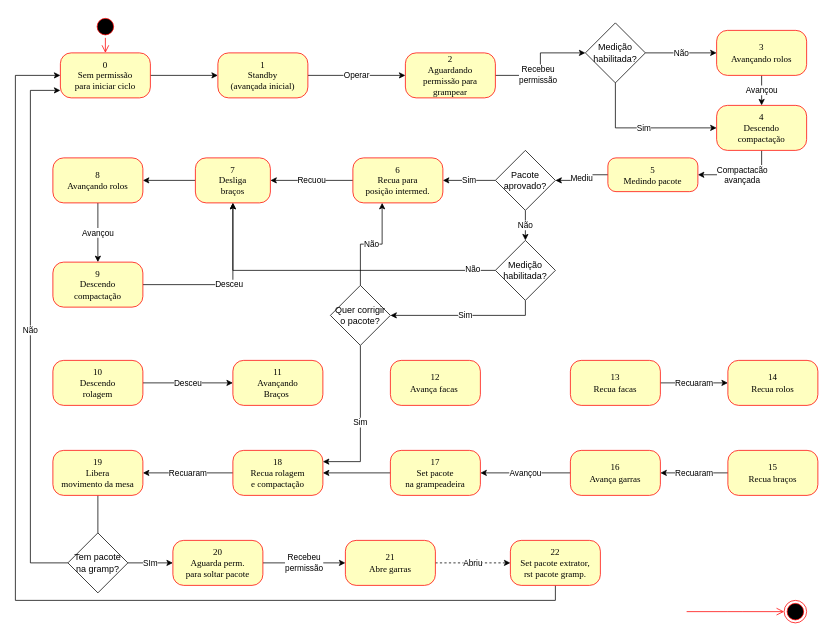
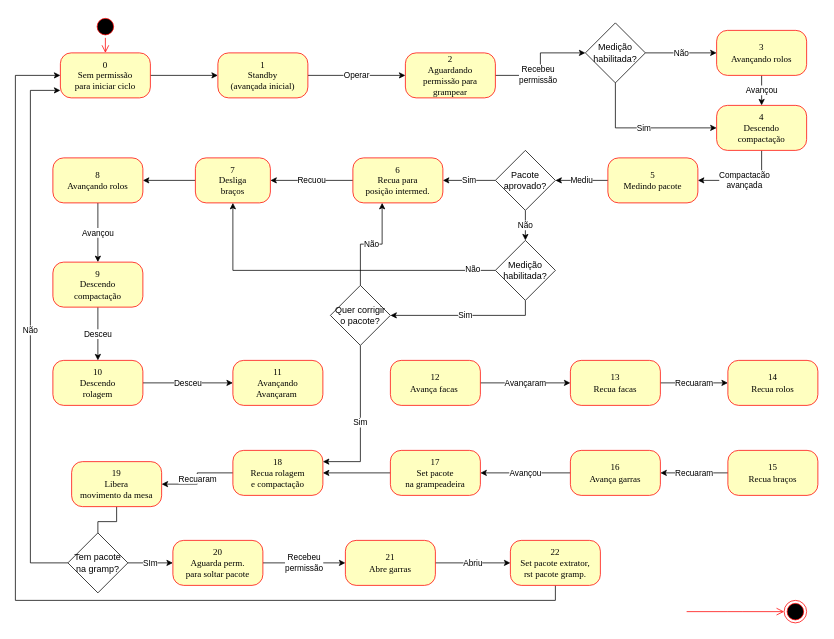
node "5 Medindo pacote": size 90x34 -> 90x45
edge "9 Descendo compactação" -> "7 Desliga braços": now "9 Descendo compactação" -> "10 Descendo rolagem"
node "11 Avançando Braços": label "11 Avançando Braços" -> "11 Avançando Avançaram"
edge "12 Avança facas" -> "13 Recua facas": added, label "Avançaram"
node "19 Libera movimento da mesa": moved (98, 473) -> (117, 484)
edge "21 Abre garras" -> "22 Set pacote extrator, rst pacote gramp.": style dashed -> solid
